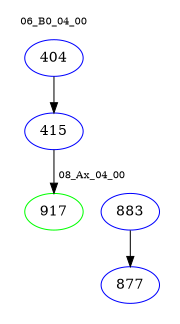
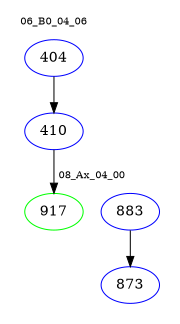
cluster "06_B0_04_00": label "06_B0_04_00" -> "06_B0_04_06"
node "415": label "415" -> "410"
node "877": label "877" -> "873"
